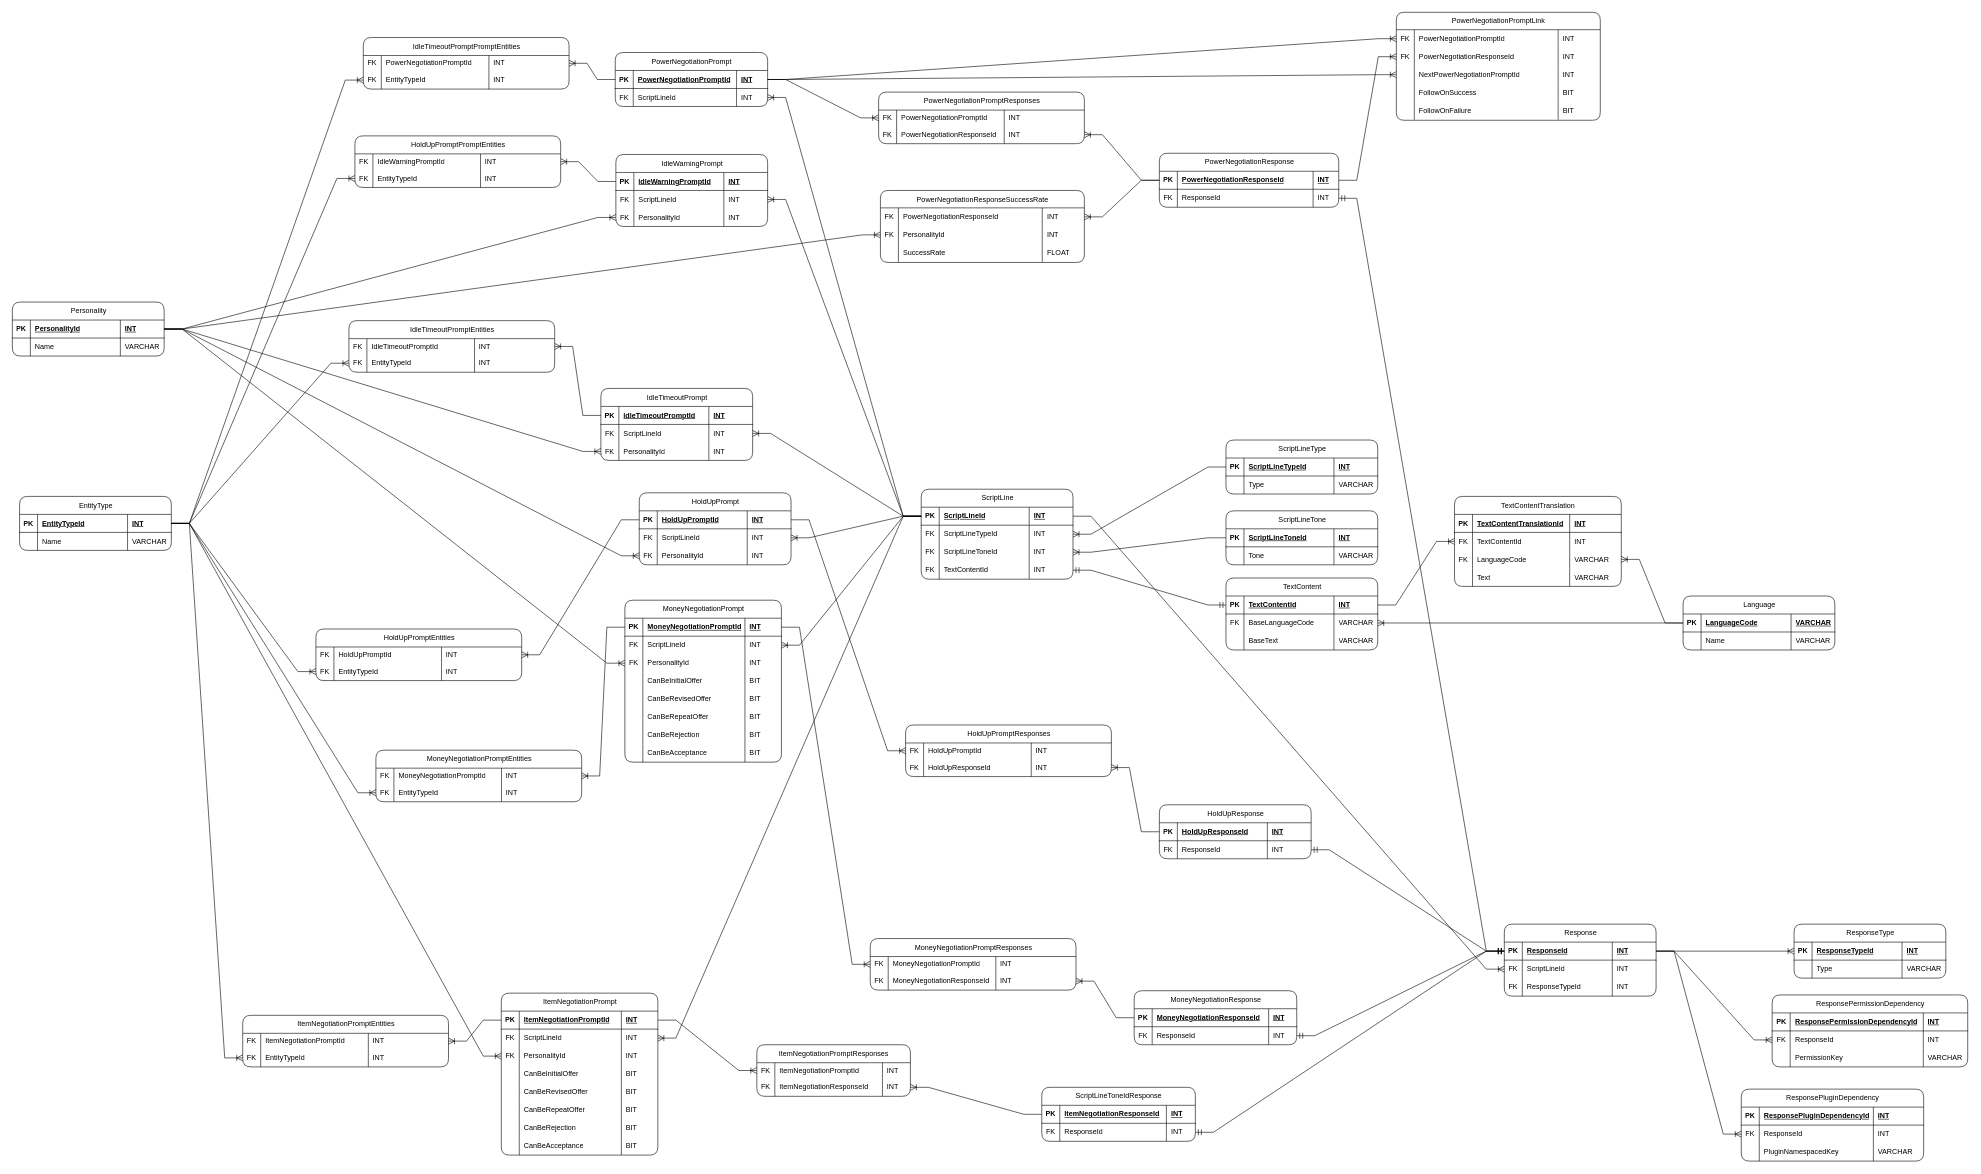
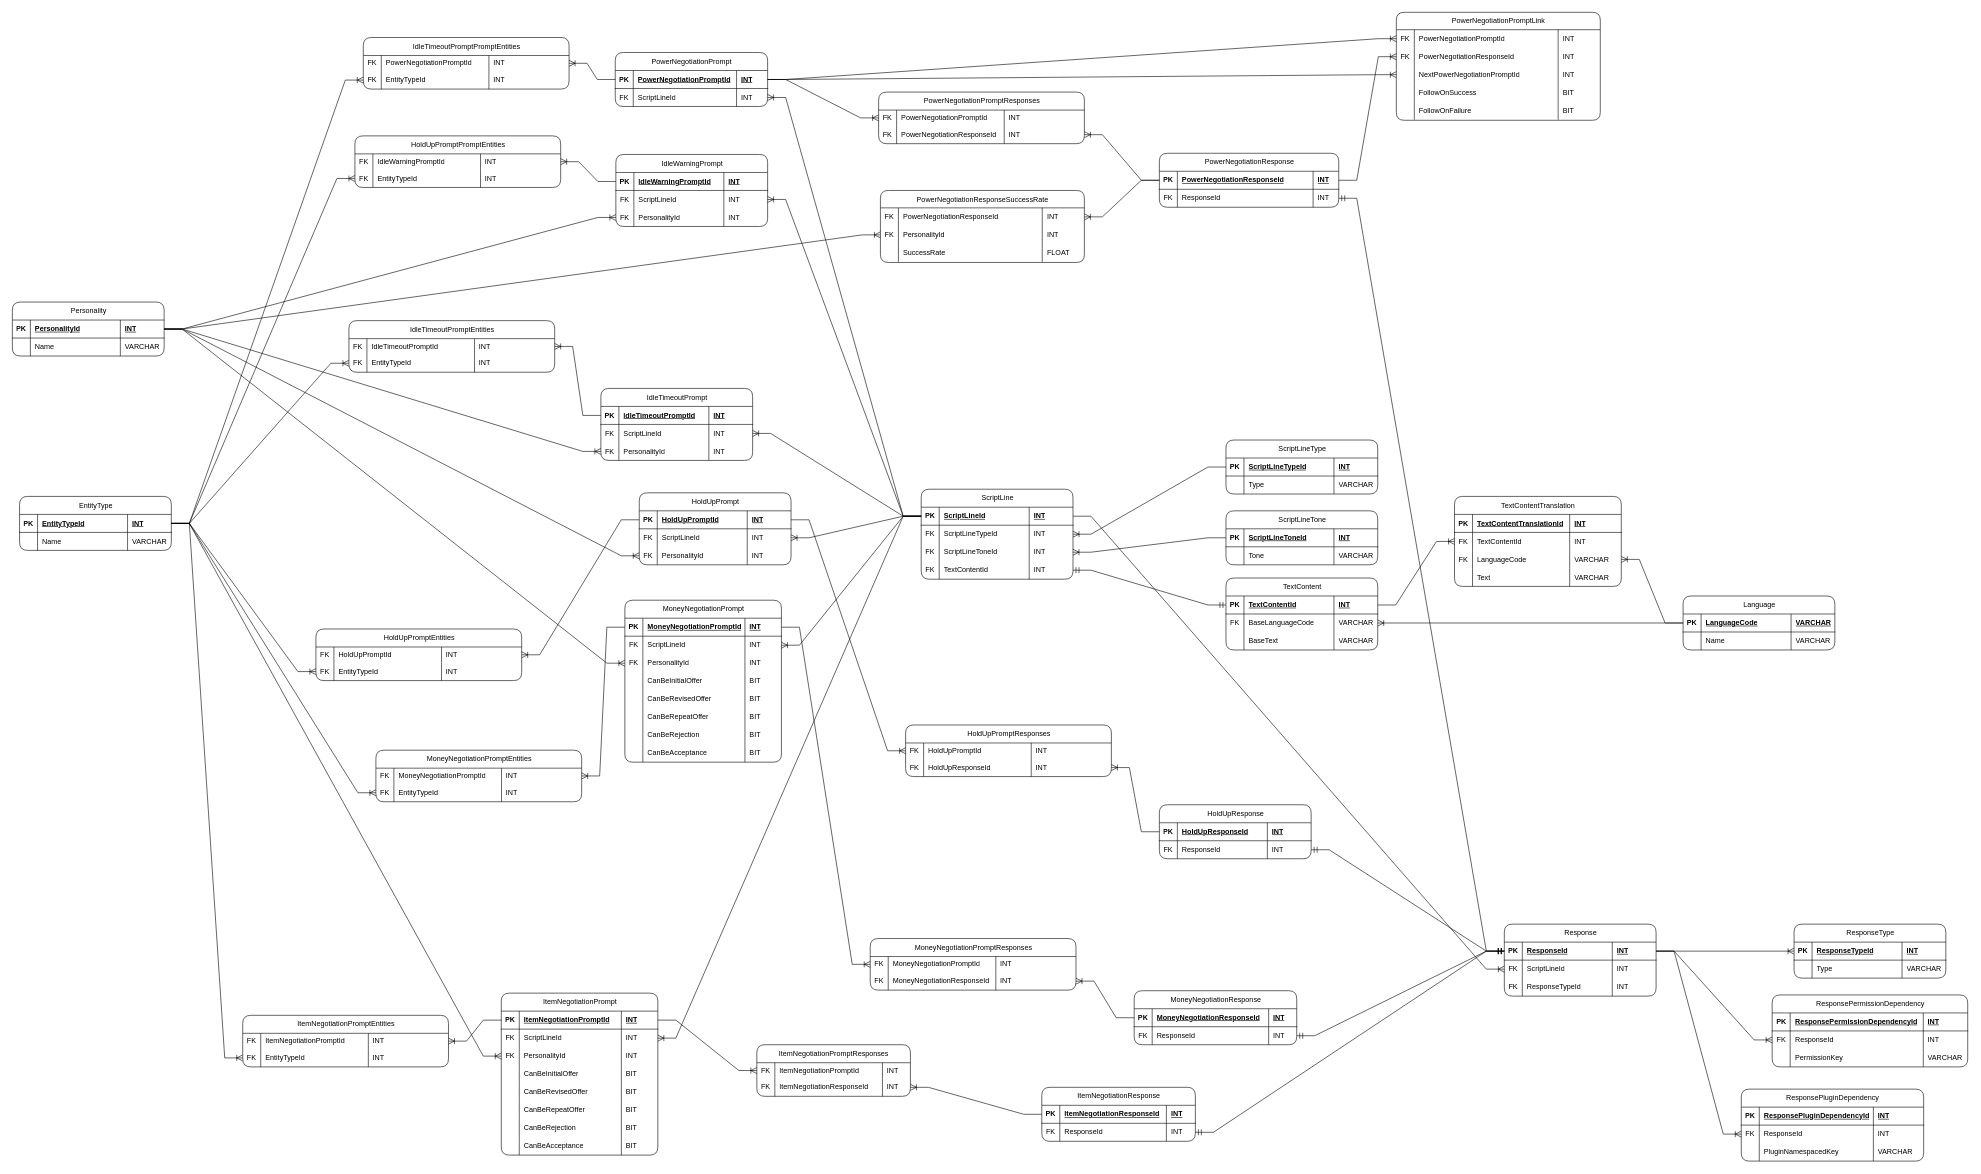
node "ScriptLineToneIdResponse": label "ScriptLineToneIdResponse" -> "ItemNegotiationResponse"
